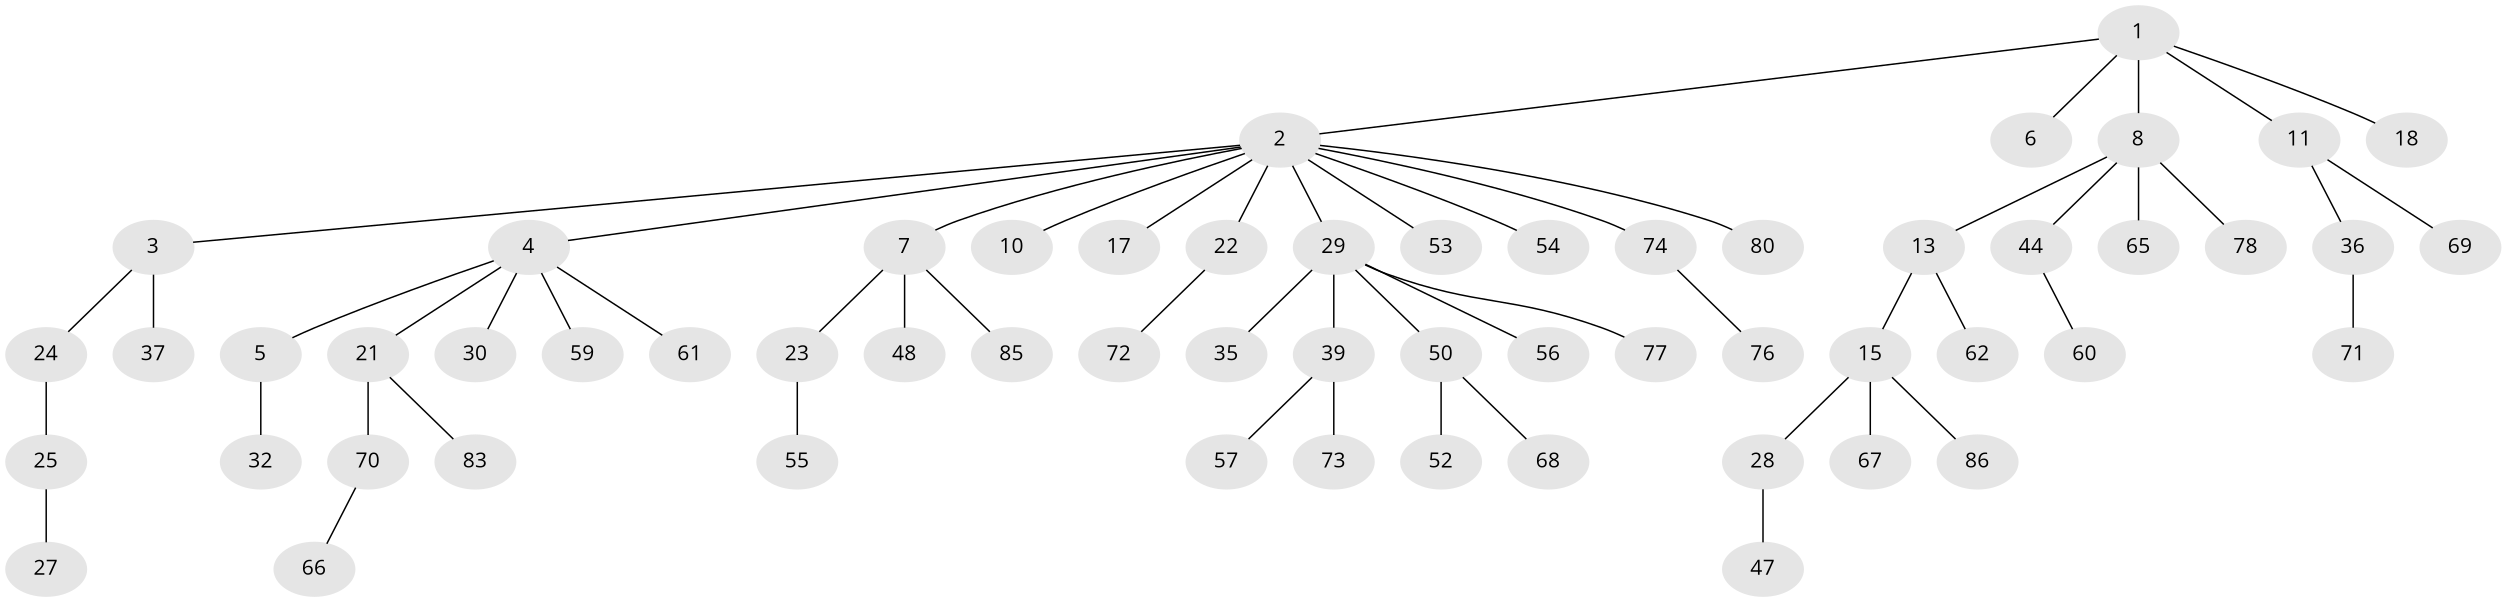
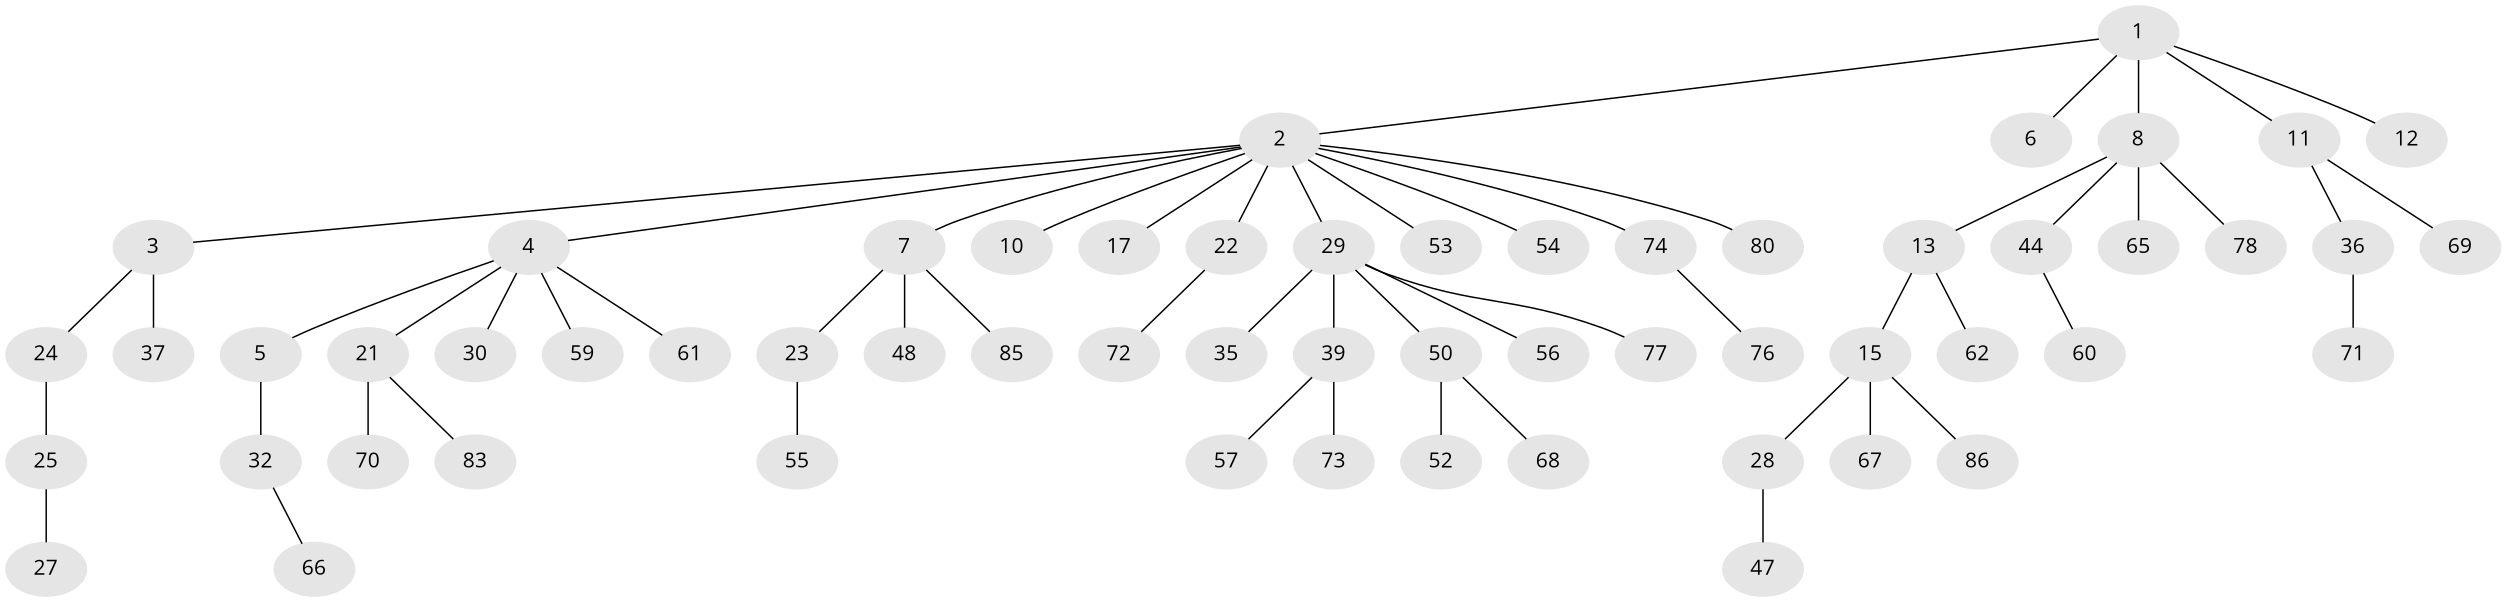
node "18": label "18" -> "12"
edge "70" -- "66": now "32" -- "66"
